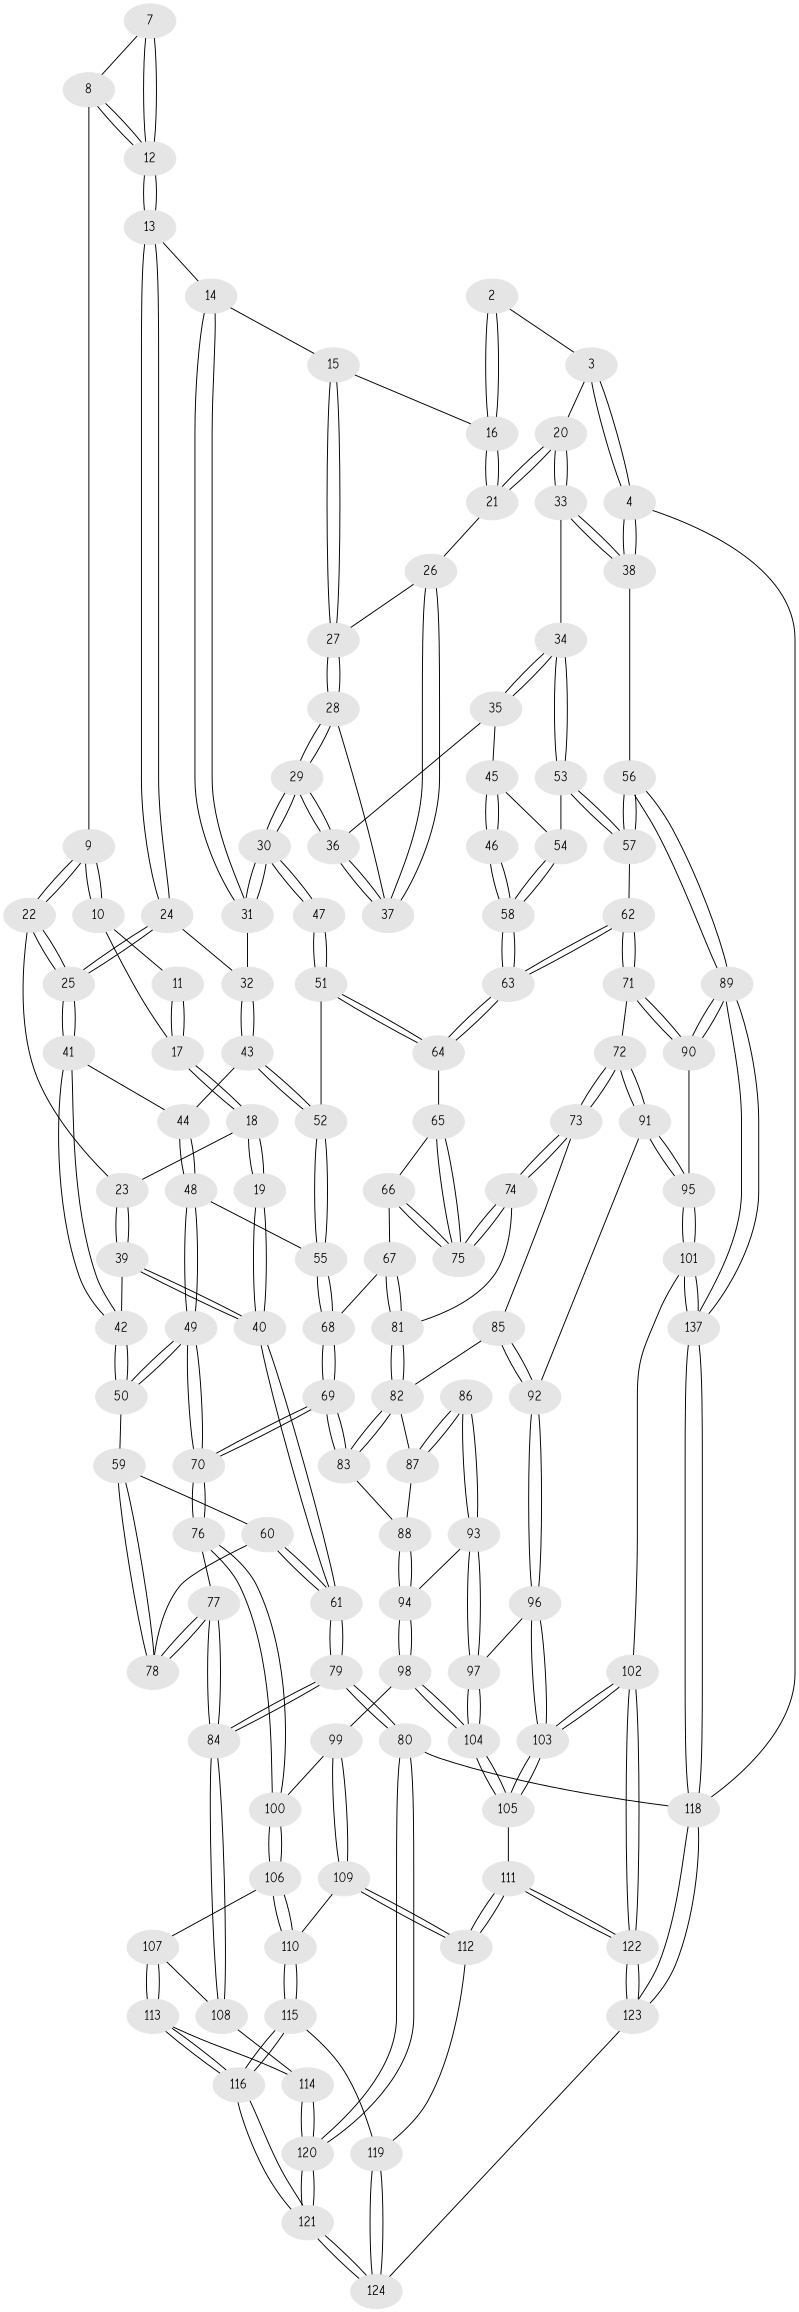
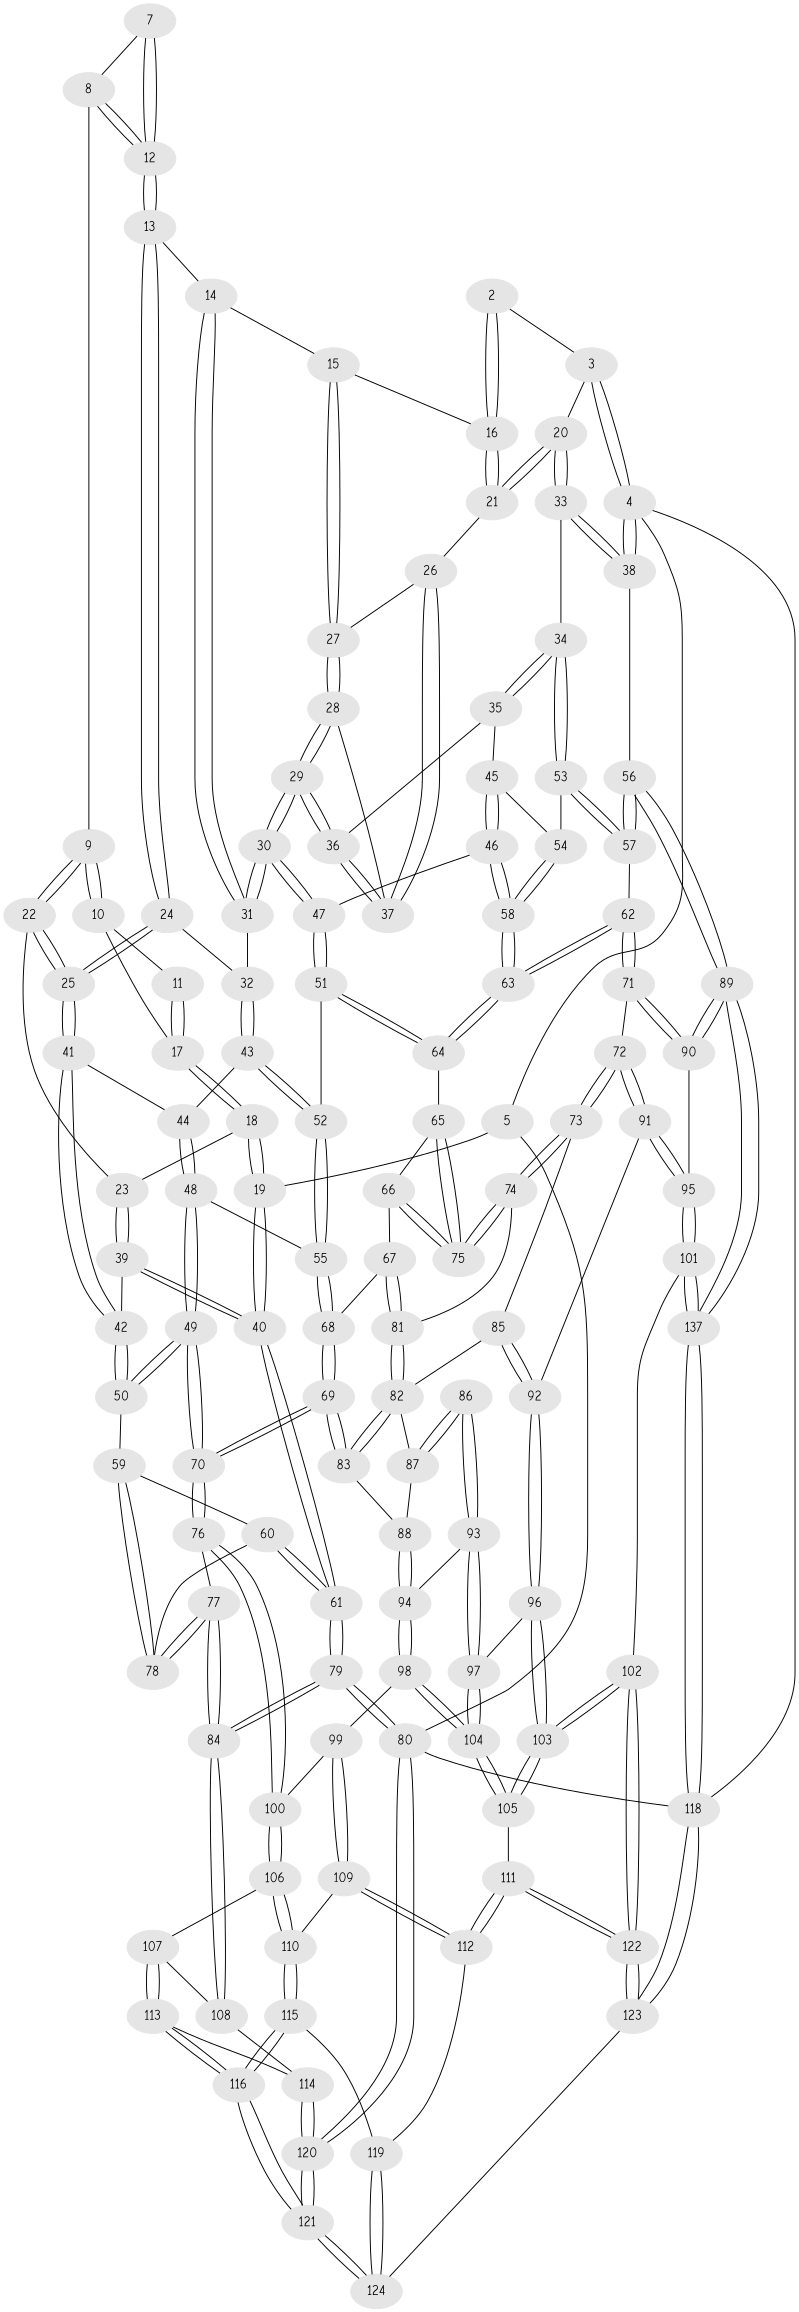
edge "46" -- "47": added
node "5": added
